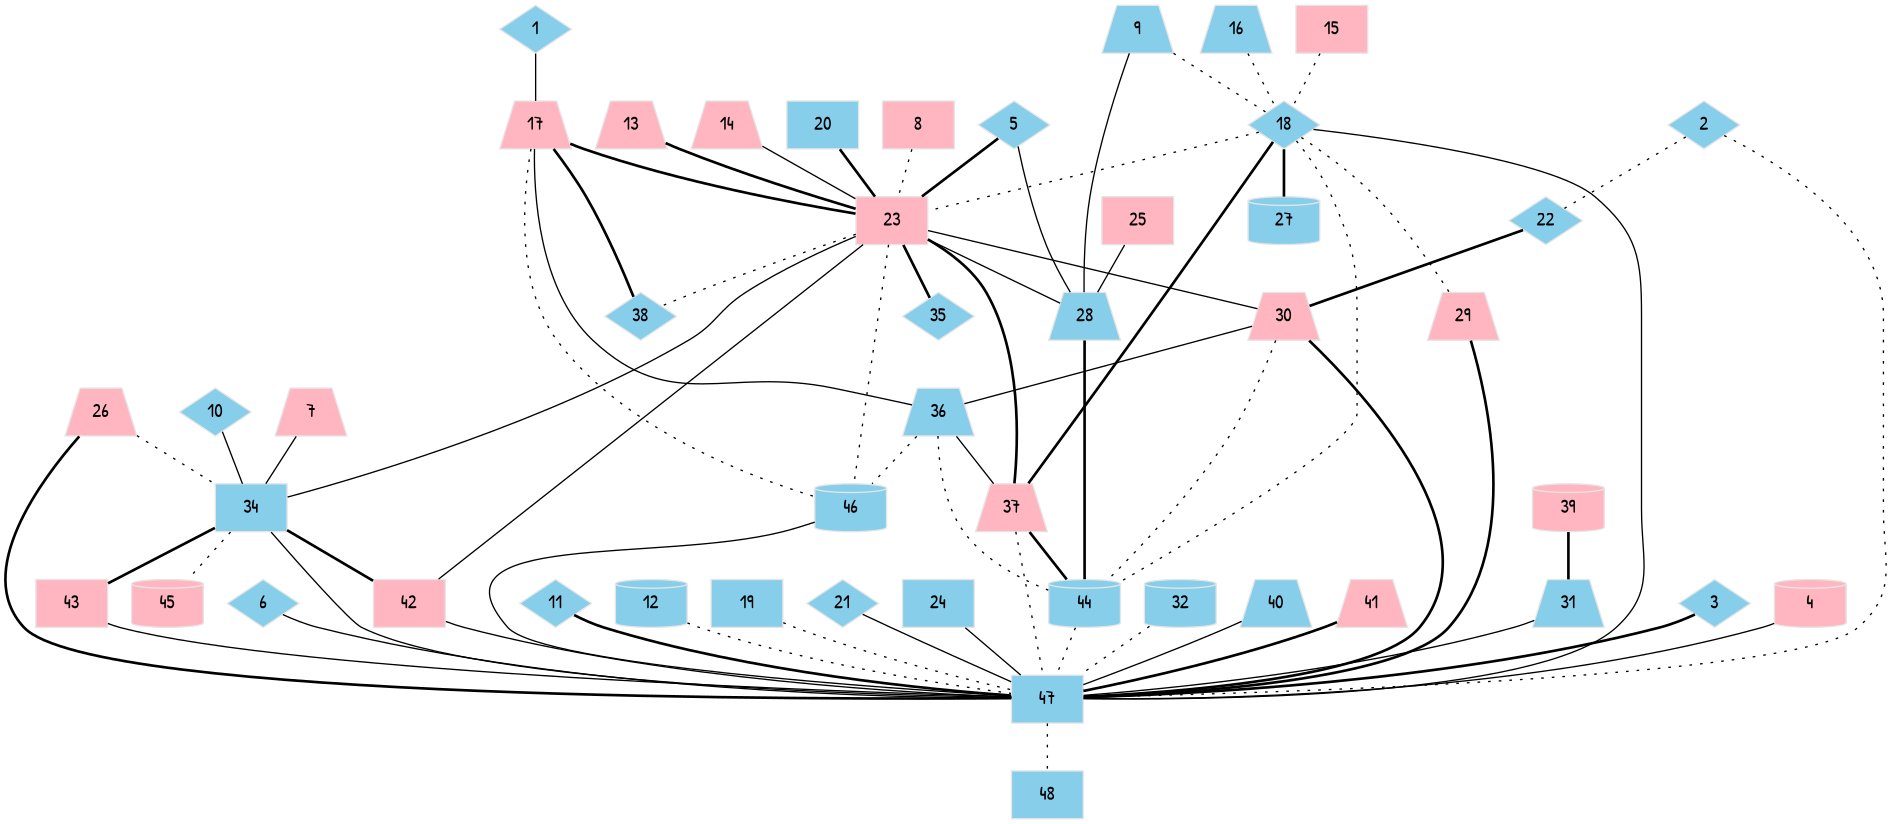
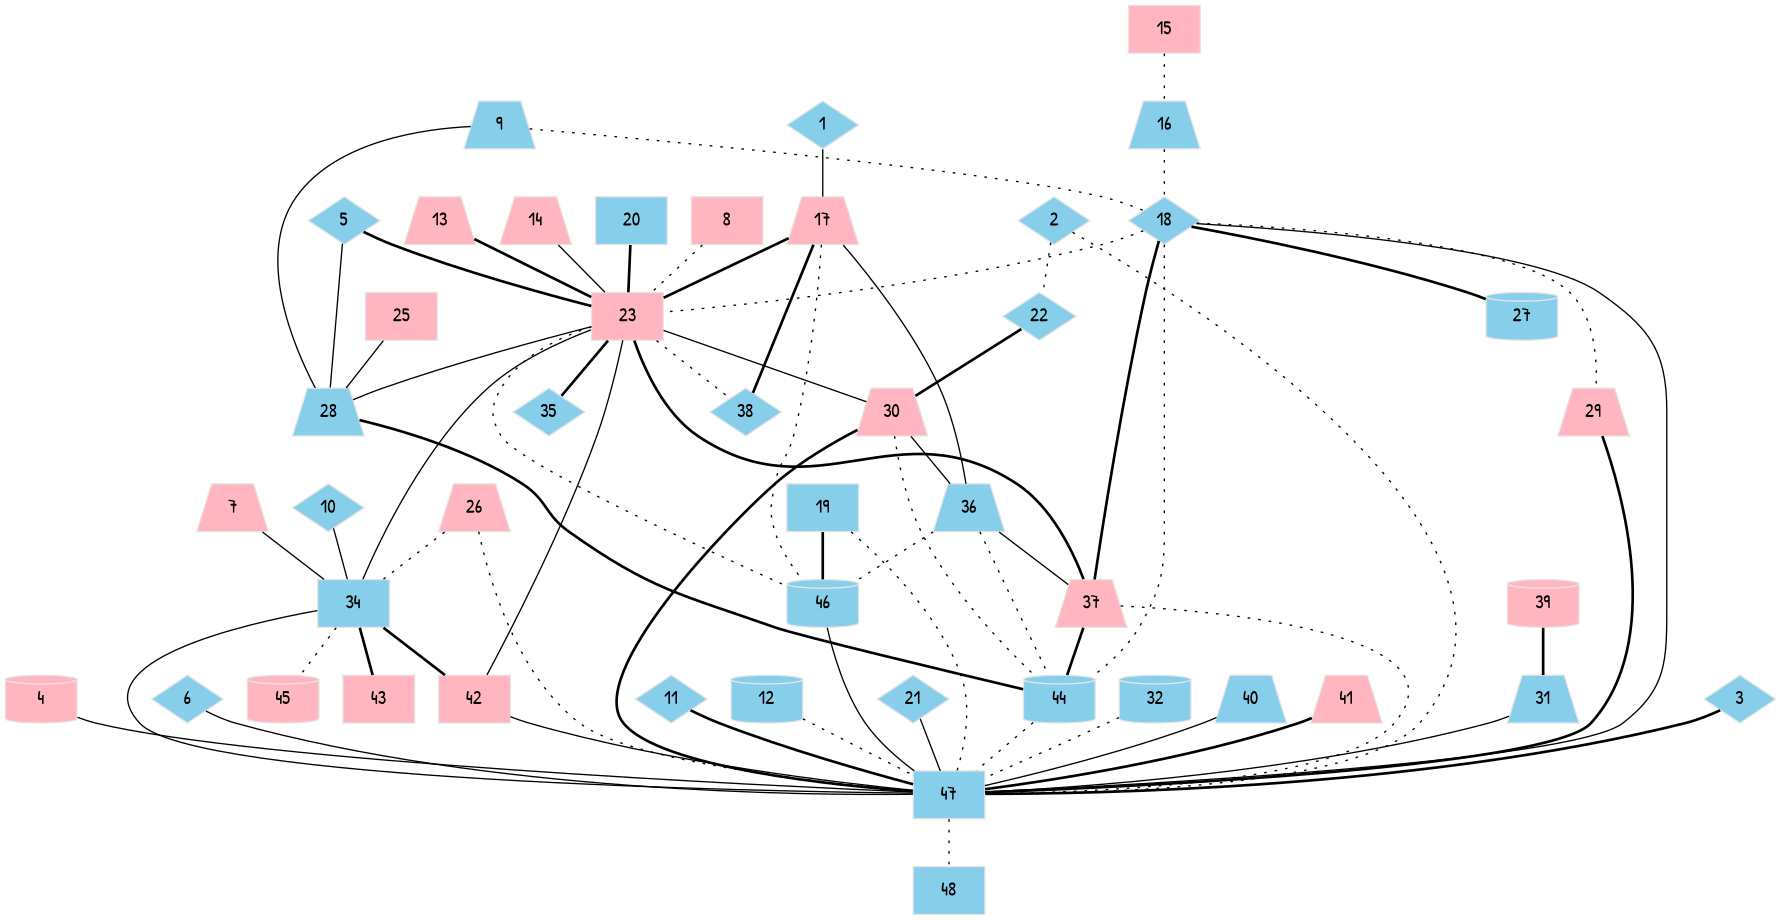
edge "15" -- "18": now "15" -- "16"
edge "19" -- "46": added
node "24": removed
edge "43" -- "47": removed
edge "26" -- "47": style bold -> dotted
